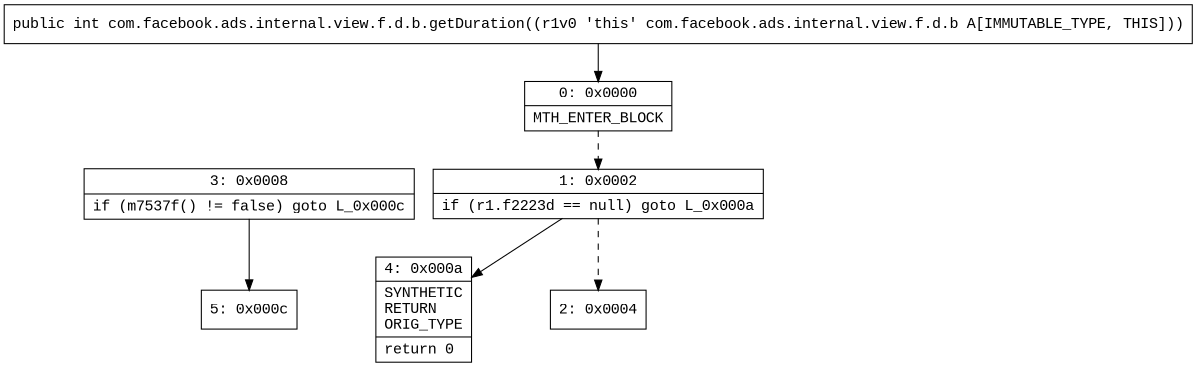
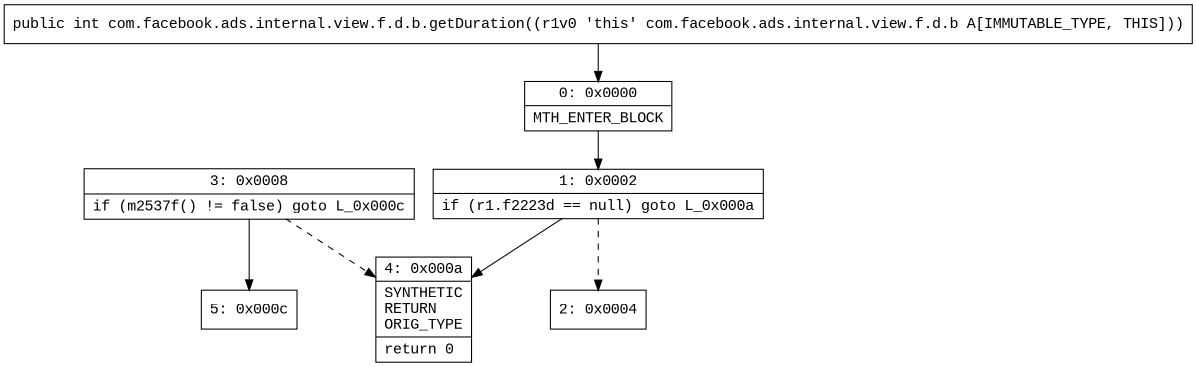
edge "0: 0x0000" -> "1: 0x0002": style dashed -> solid
node "3: 0x0008": text "if (m7537f() != false) goto L_0x000c" -> "if (m2537f() != false) goto L_0x000c"
edge "3: 0x0008" -> "4: 0x000a": added
